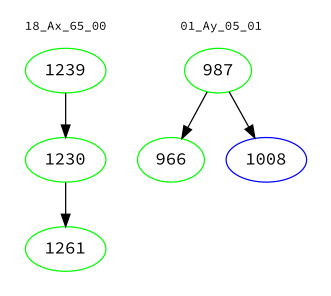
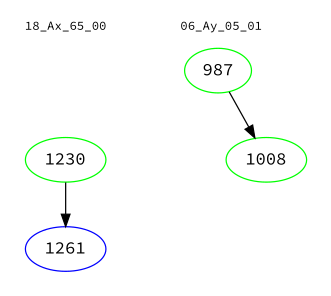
cluster "01_Ay_05_01": label "01_Ay_05_01" -> "06_Ay_05_01"
node "1239": removed
node "966": removed
node "1008": color blue -> green
node "1261": color green -> blue
